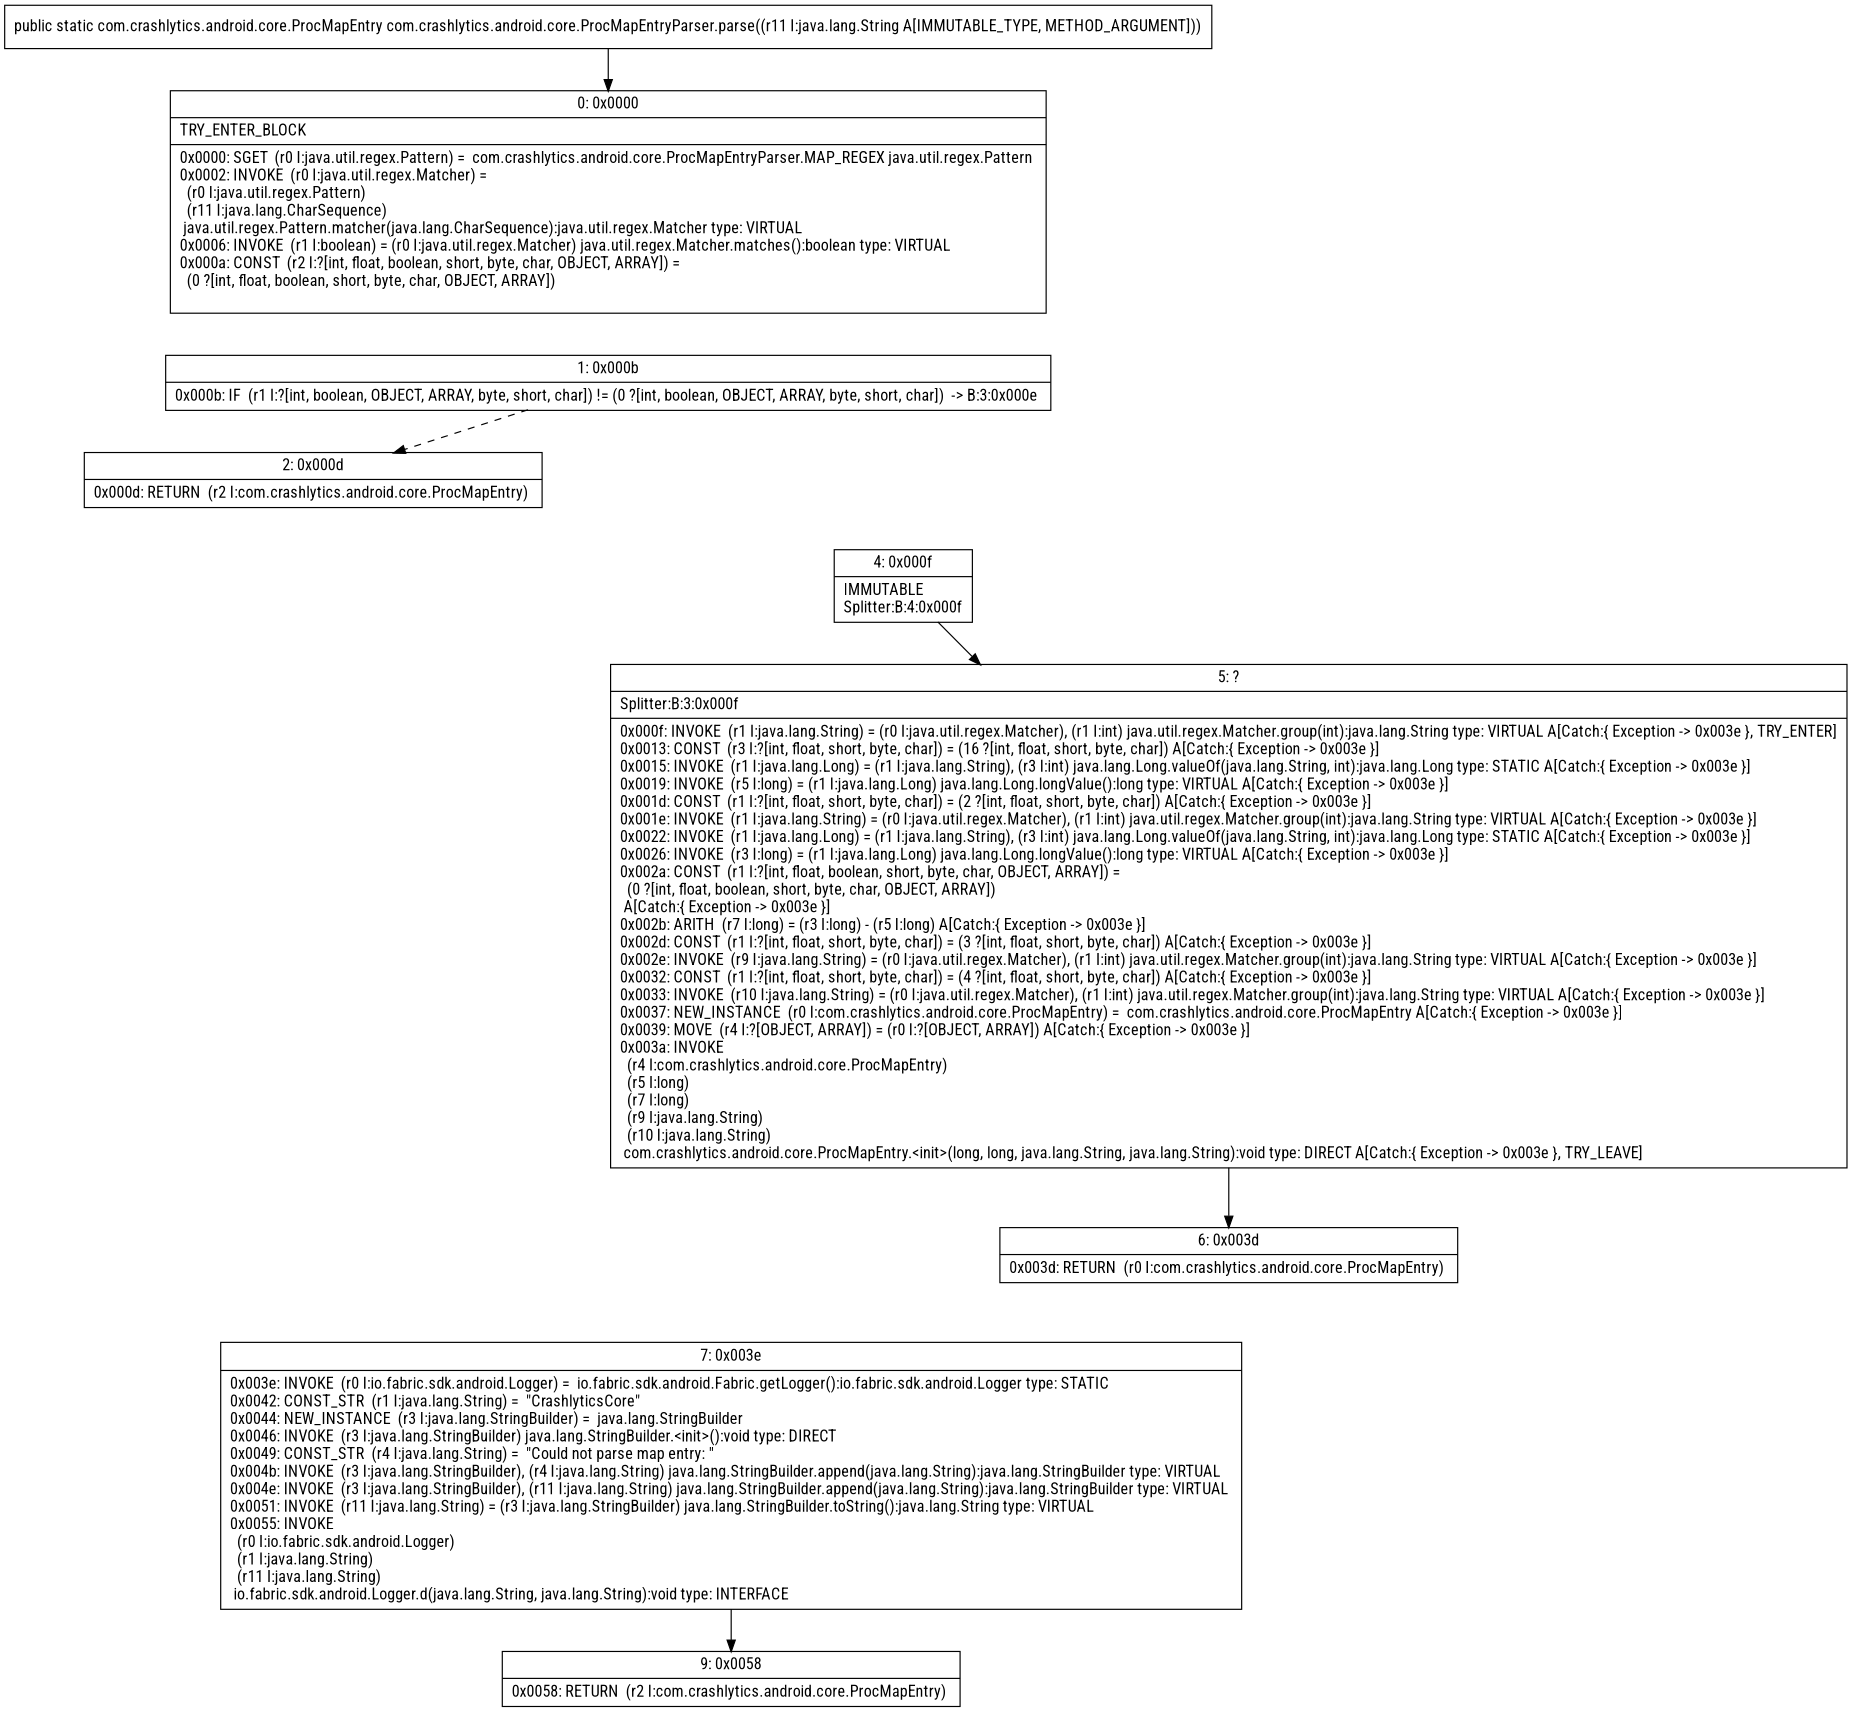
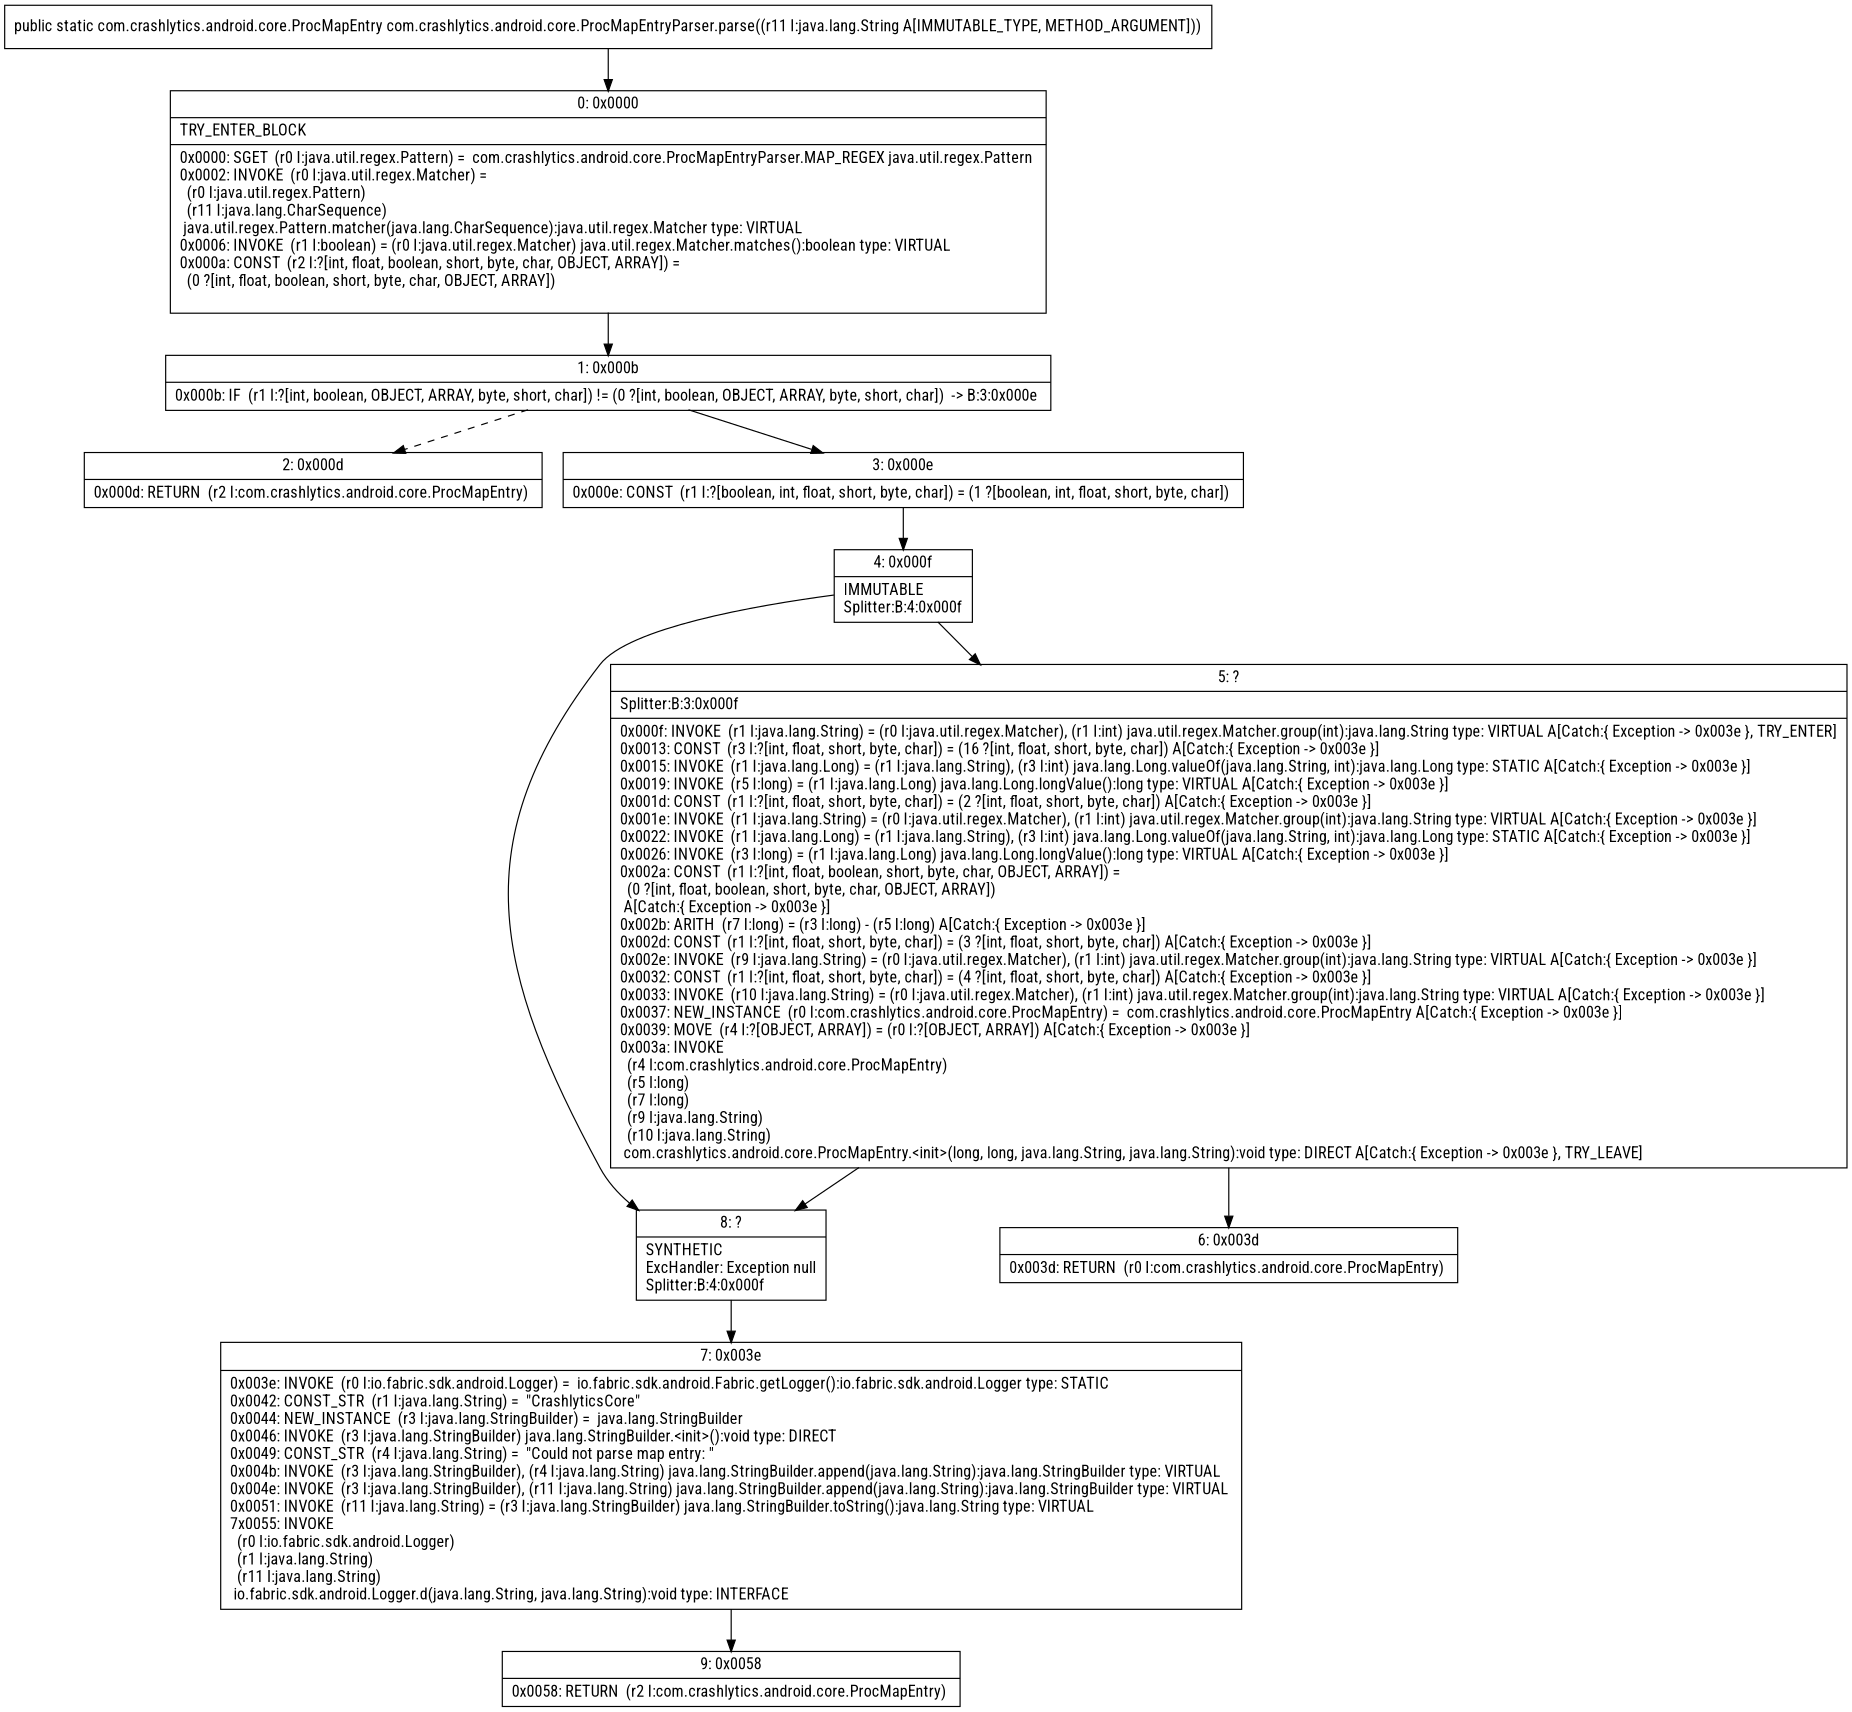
edge "0: 0x0000" -> "1: 0x000b": added
node "3: 0x000e": added
node "8: ?": added
node "7: 0x003e": text "0x0055: INVOKE" -> "7x0055: INVOKE"
